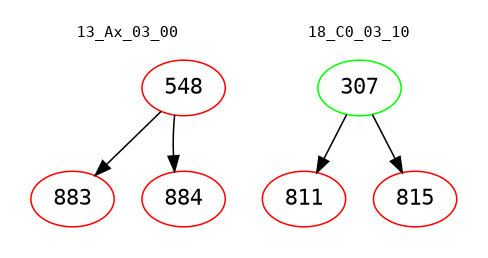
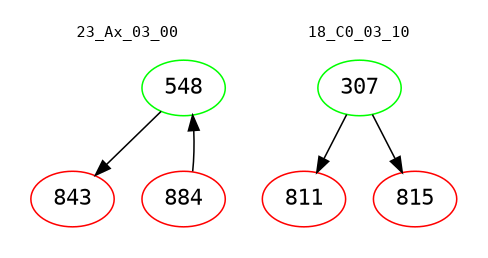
cluster "13_Ax_03_00": label "13_Ax_03_00" -> "23_Ax_03_00"
node "548": color red -> green
edge "548" -> "884": reversed
node "883": label "883" -> "843"
